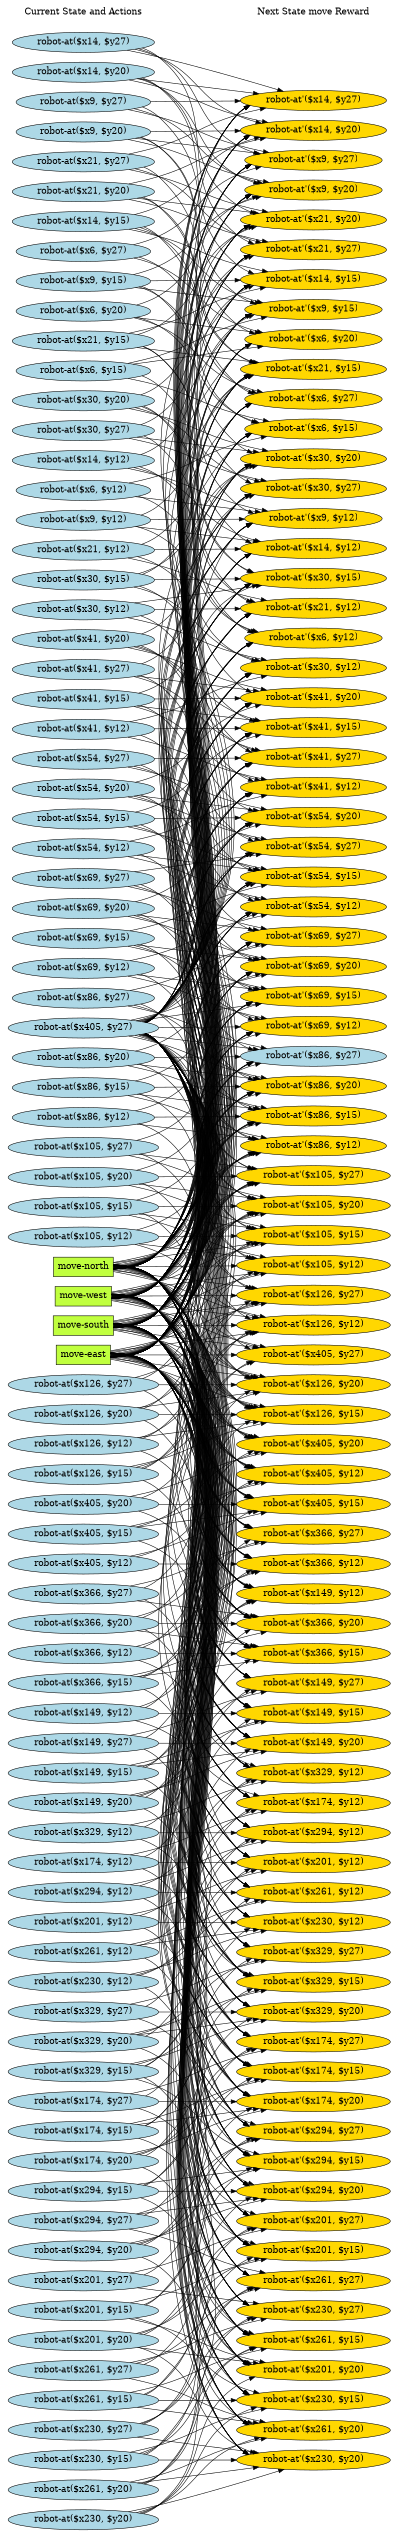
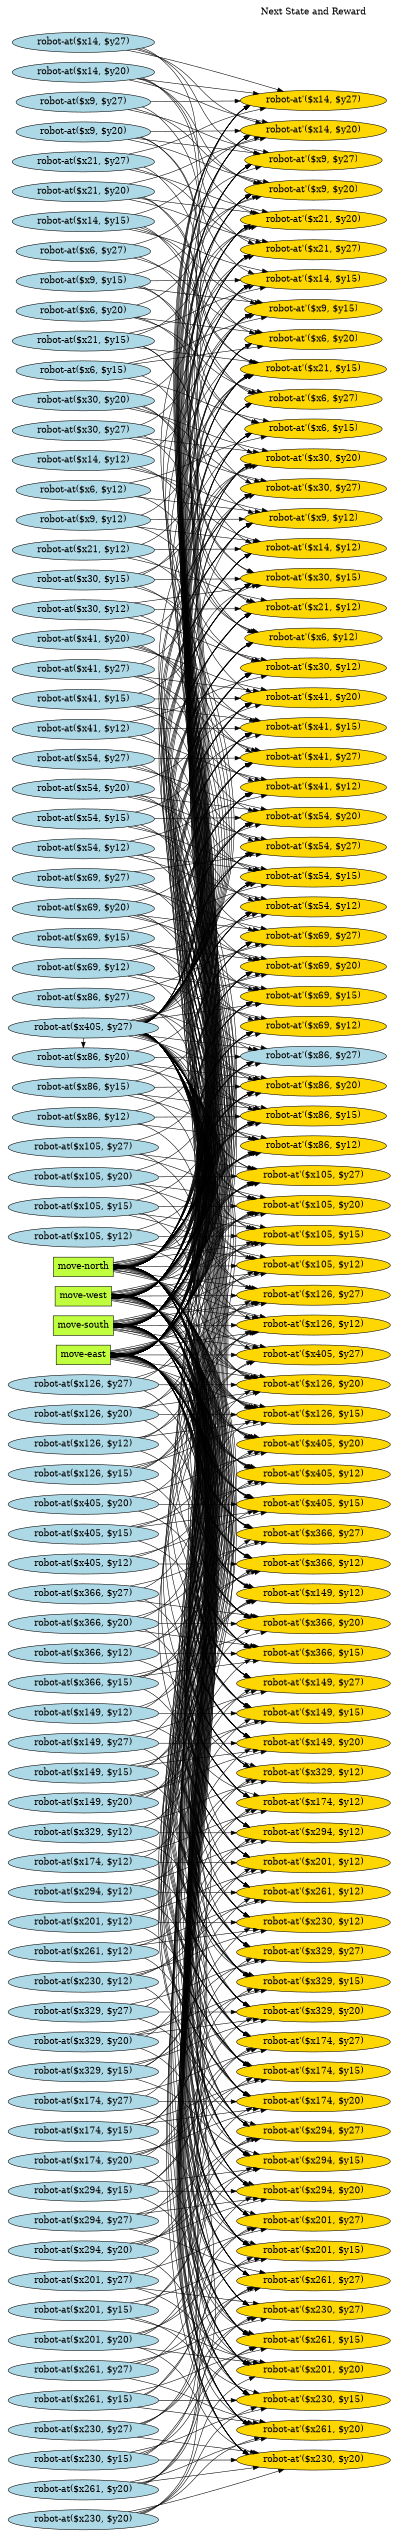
node "Current State and Actions": removed
node "Next State move Reward": label "Next State move Reward" -> "Next State and Reward"
edge "robot-at($x405, $y27)" -> "robot-at'($x69, $y12)": now "robot-at($x405, $y27)" -> "robot-at($x86, $y20)"
edge "robot-at($x329, $y15)" -> "robot-at'($x201, $y20)": now "robot-at($x201, $y27)" -> "robot-at'($x201, $y20)"
